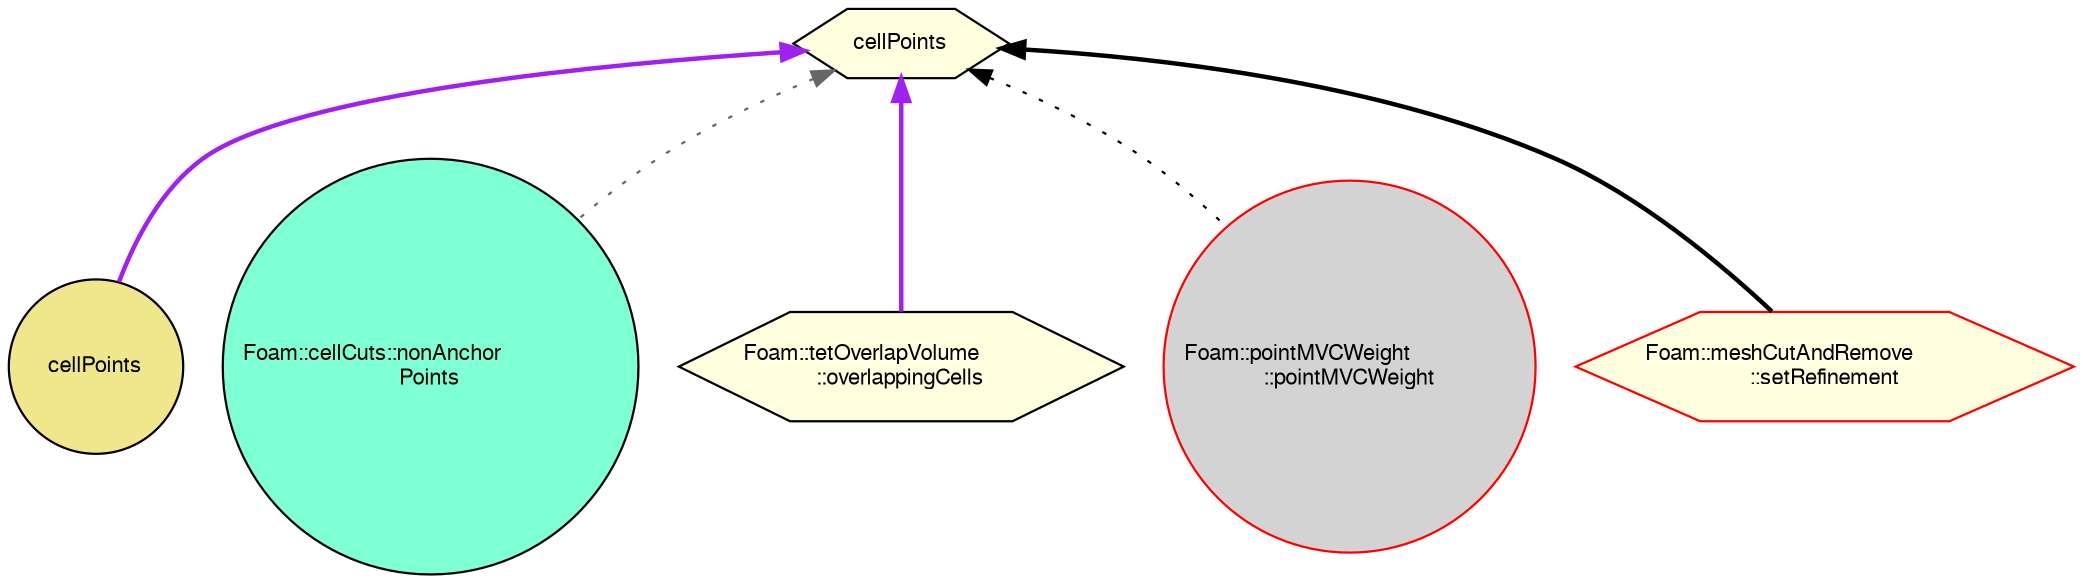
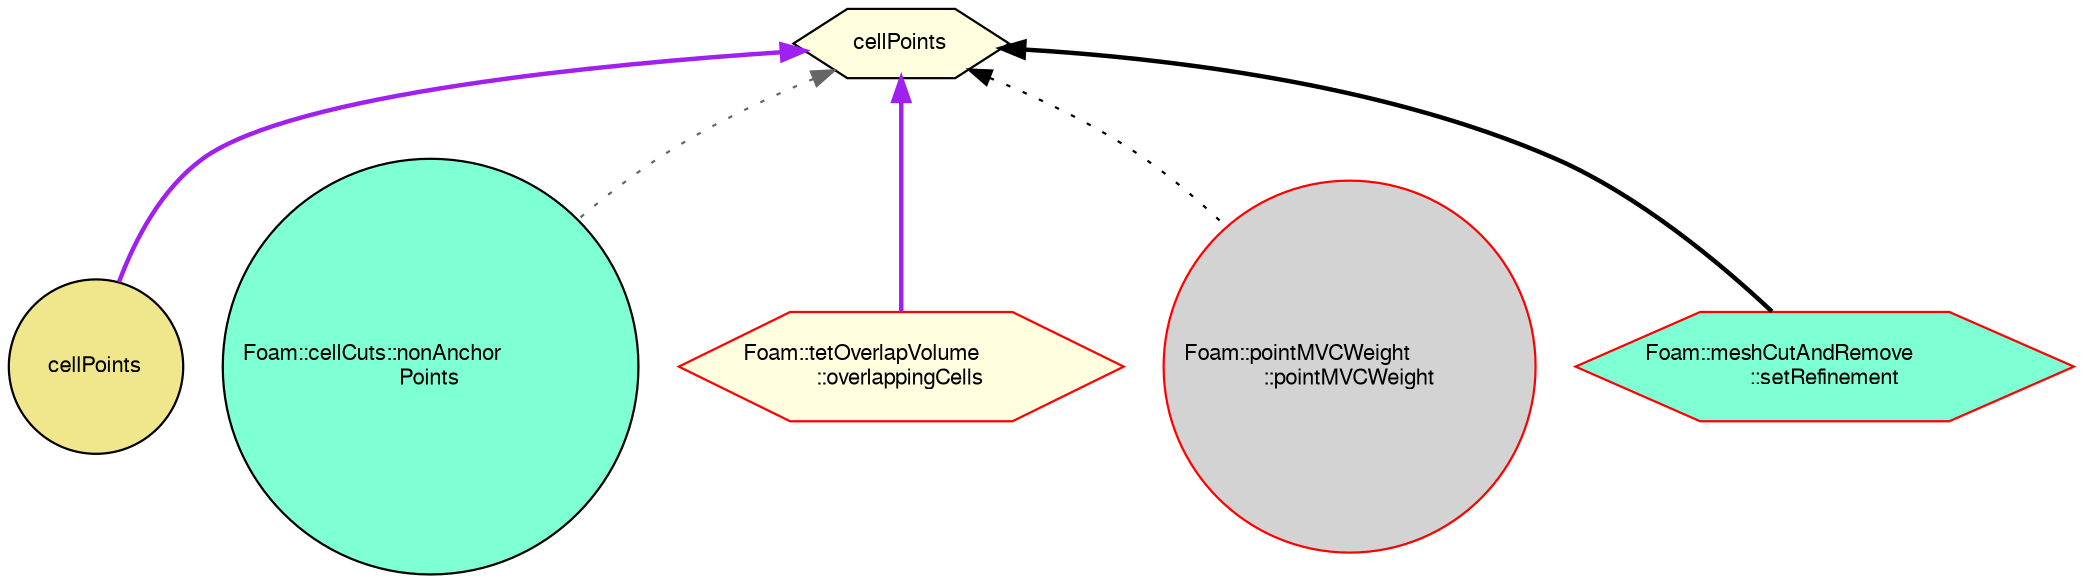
node "Foam::tetOverlapVolume ::overlappingCells": color black -> red
node "Foam::meshCutAndRemove ::setRefinement": fillcolor lightyellow -> aquamarine
